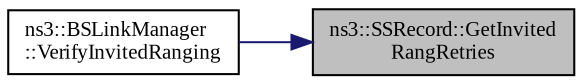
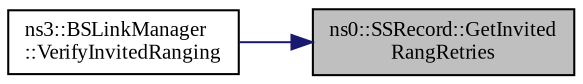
node "ns3::SSRecord::GetInvited RangRetries": label "ns3::SSRecord::GetInvited RangRetries" -> "ns0::SSRecord::GetInvited RangRetries"
